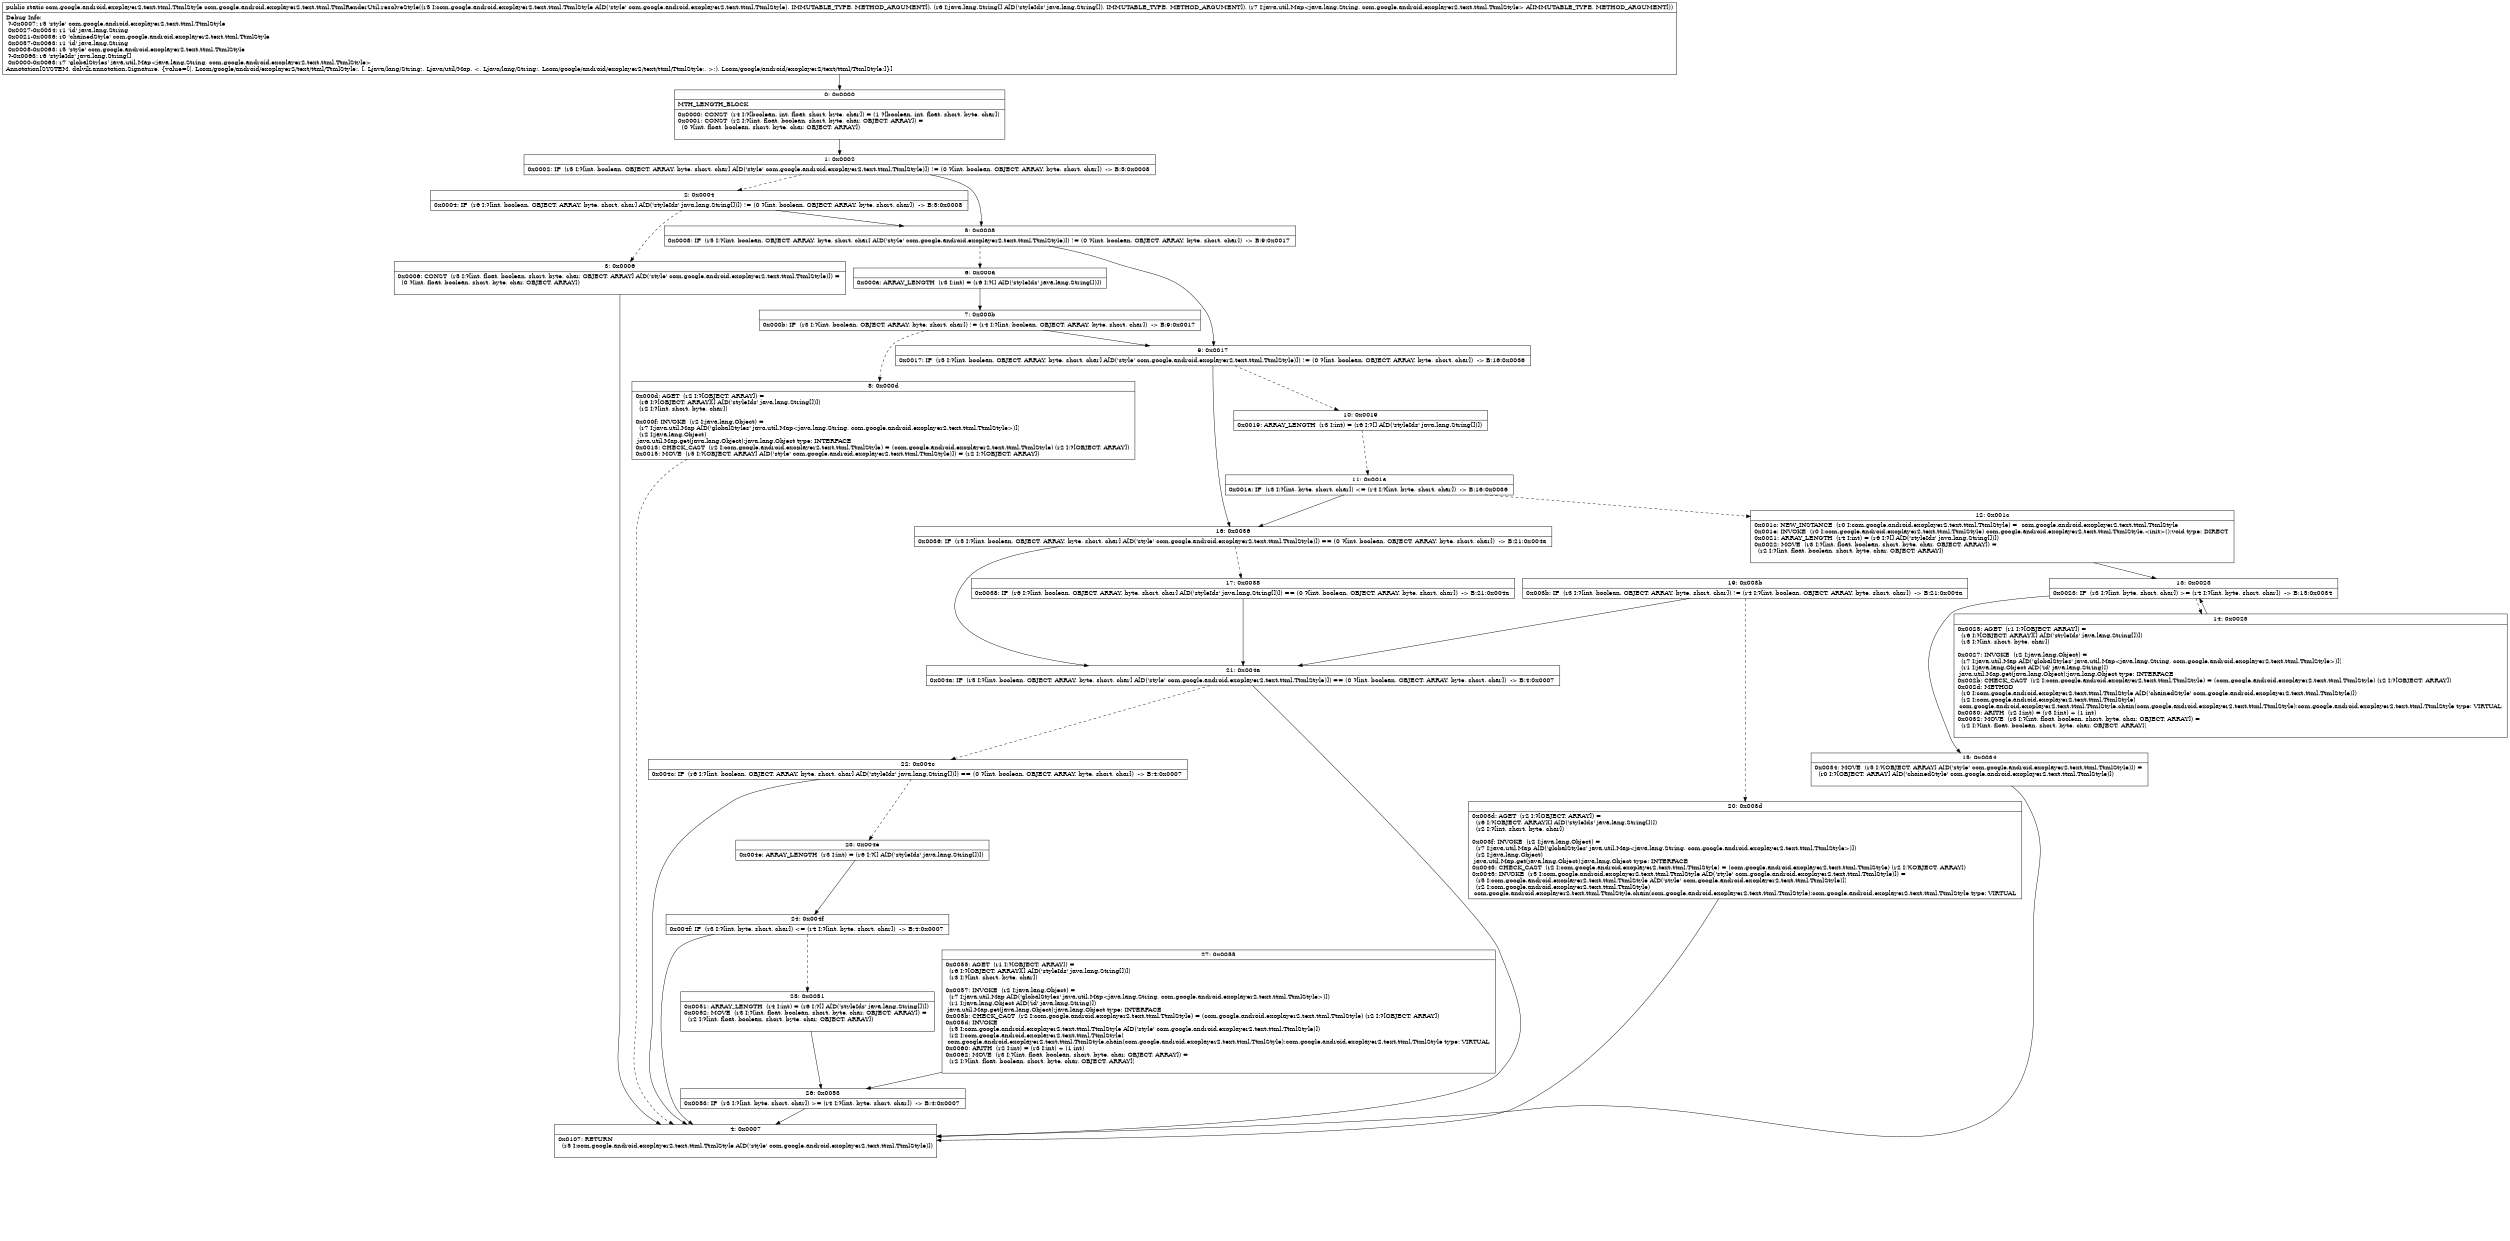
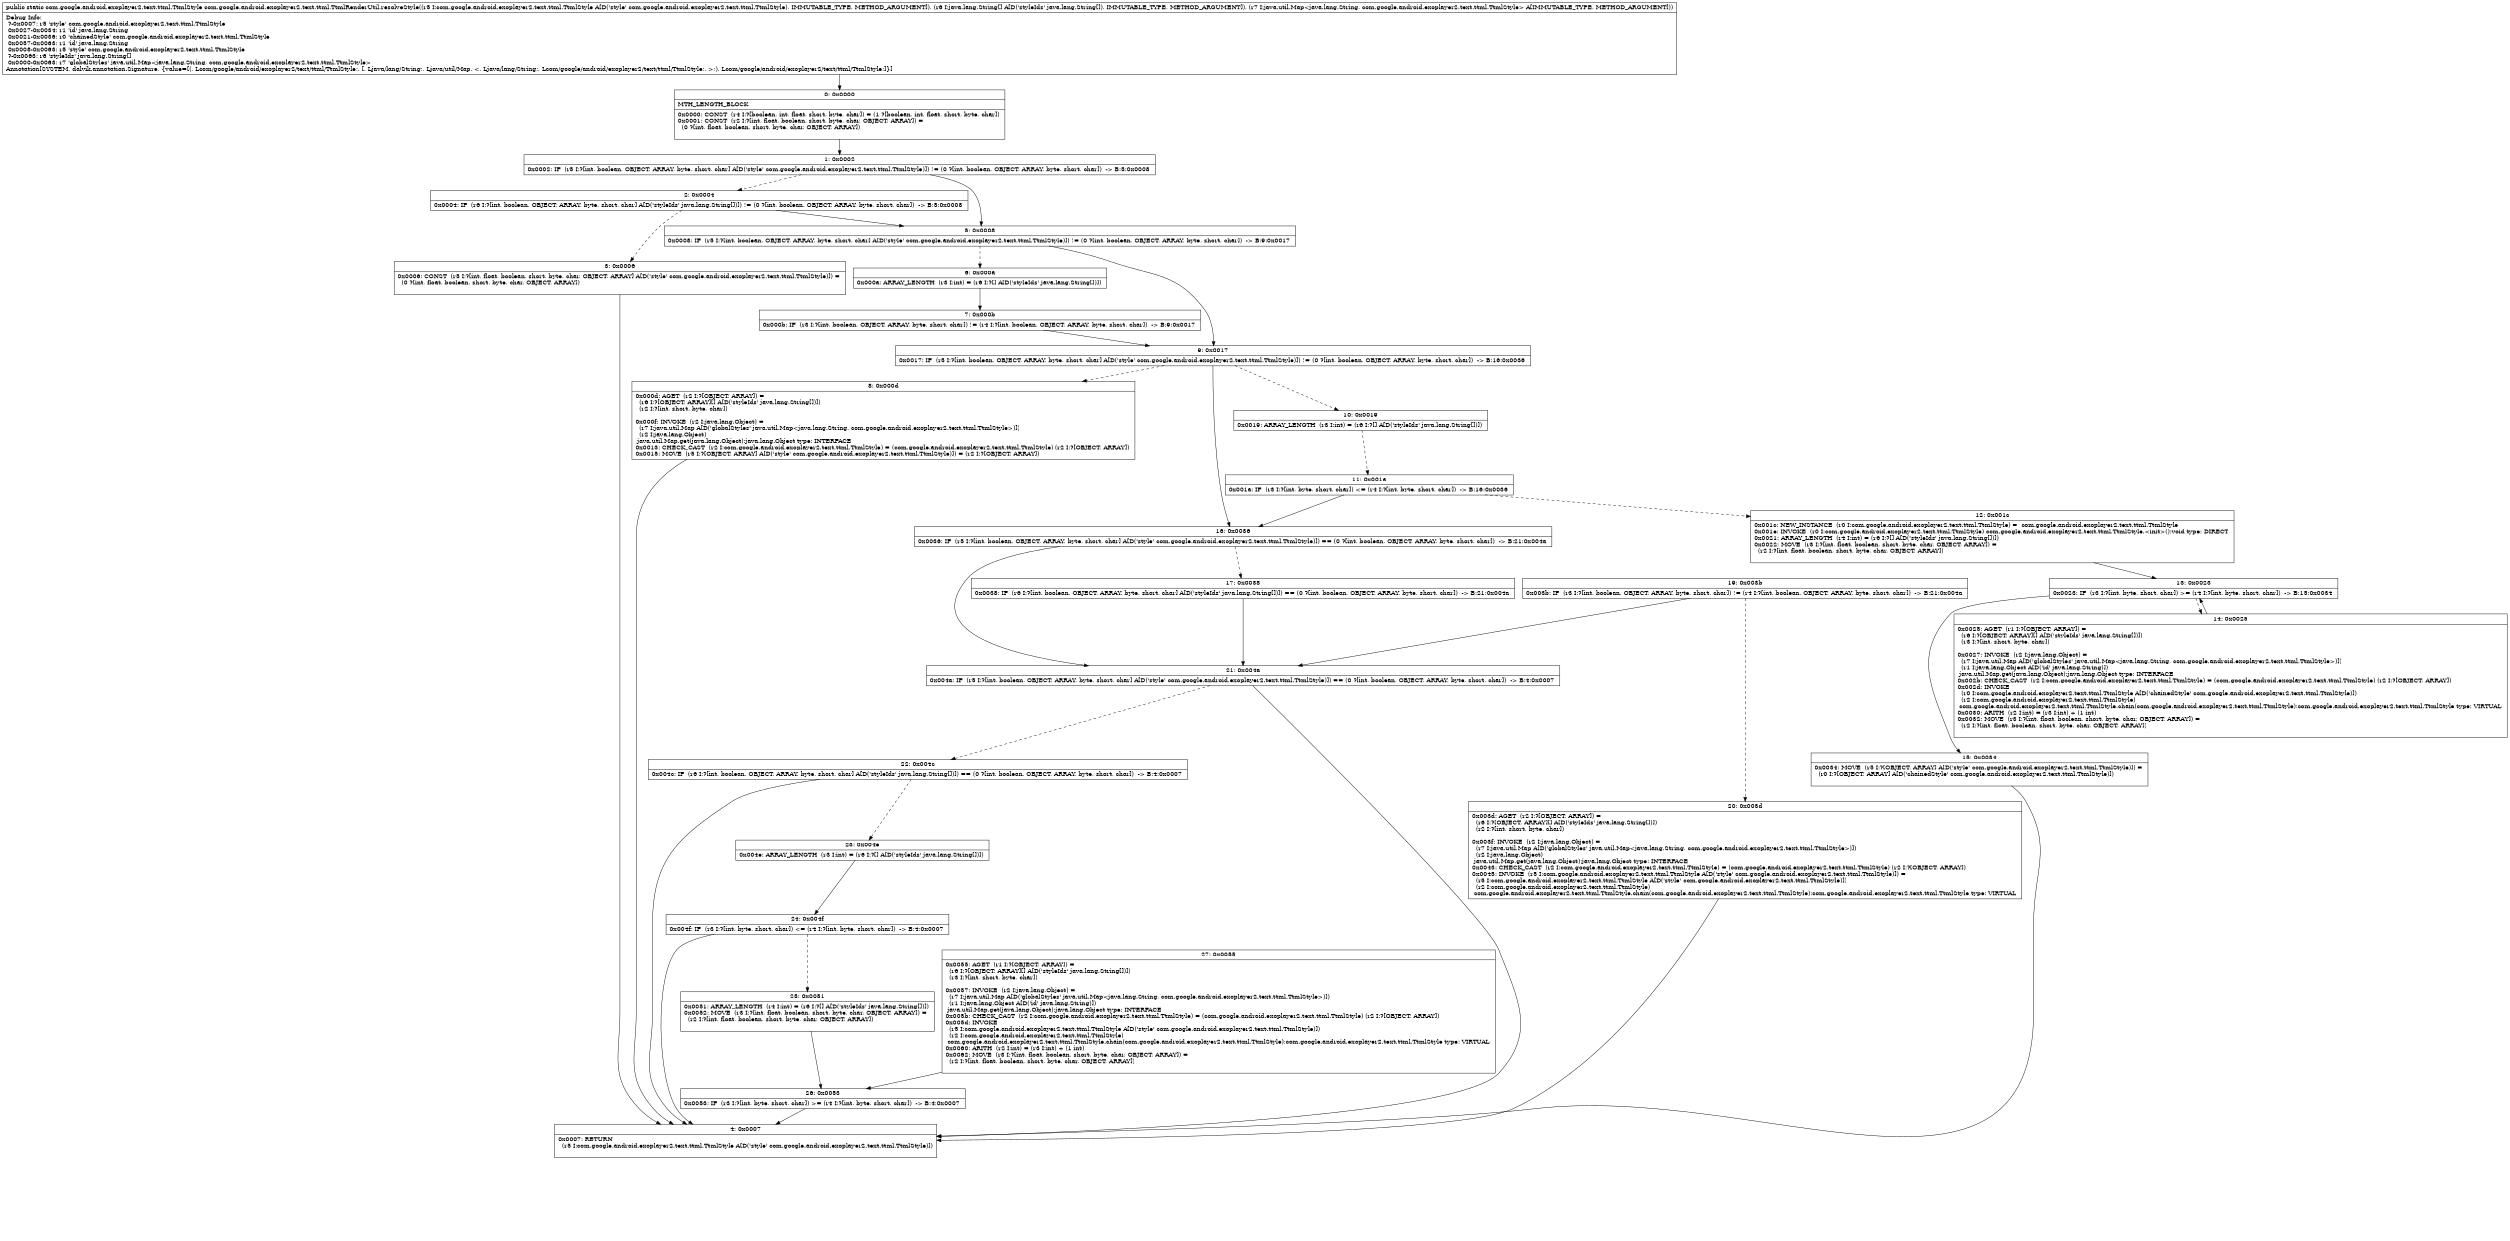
edge "7: 0x000b" -> "8: 0x000d": now "9: 0x0017" -> "8: 0x000d"
node "14: 0x0025": text "0x002d: METHOD" -> "0x002d: INVOKE"
edge "8: 0x000d" -> "4: 0x0007": style dashed -> solid
node "4: 0x0007": text "0x0107: RETURN" -> "0x0007: RETURN"
